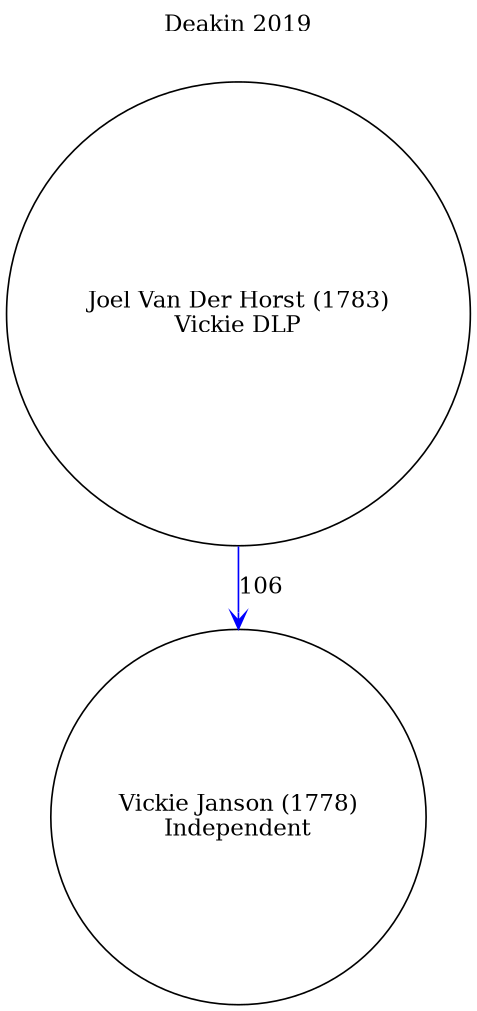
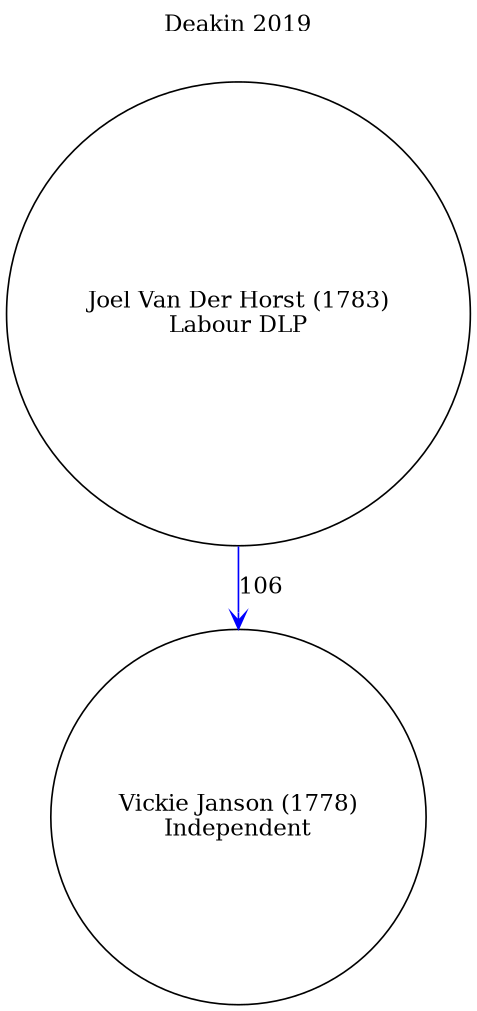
node "Joel Van Der Horst (1783) Vickie DLP": label "Joel Van Der Horst (1783) Vickie DLP" -> "Joel Van Der Horst (1783) Labour DLP"
